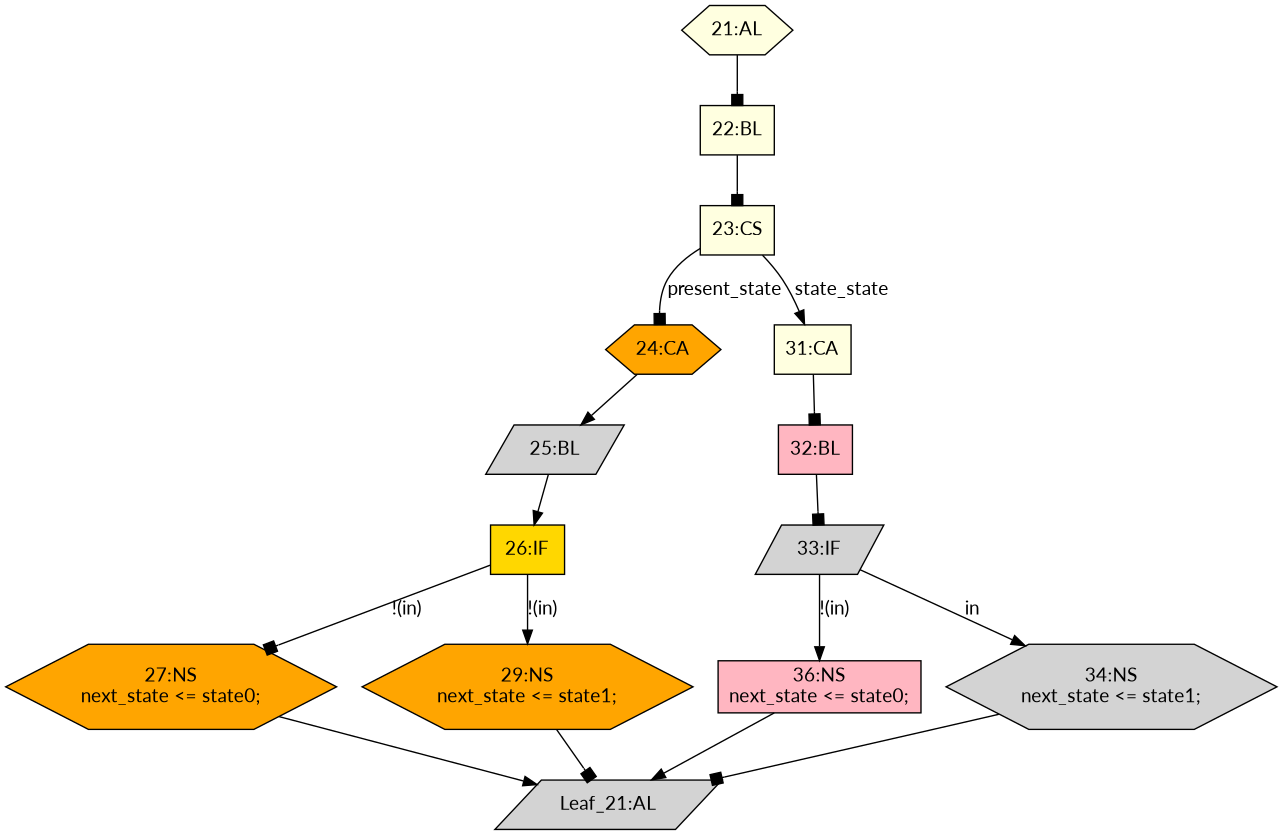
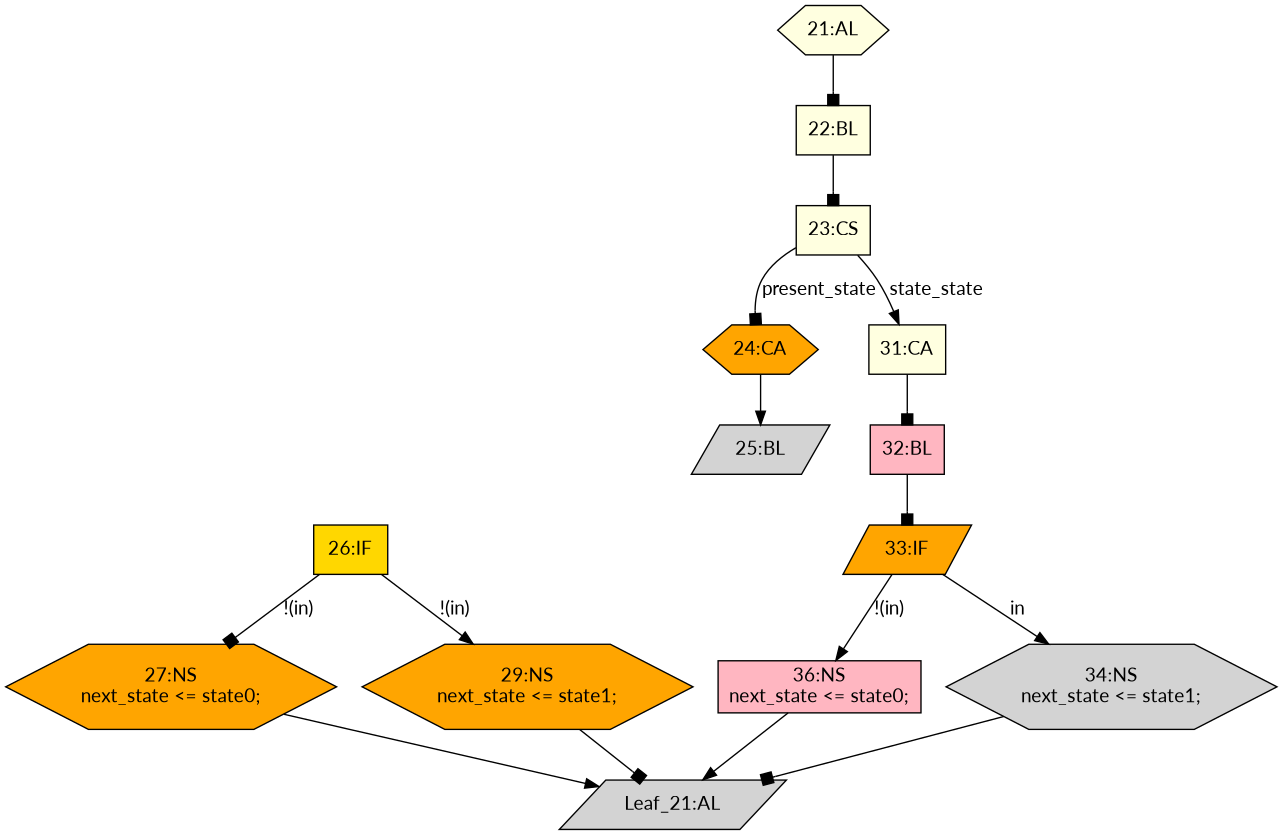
edge "25:BL" -> "26:IF": removed
node "33:IF": fillcolor lightgrey -> orange
